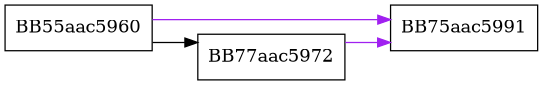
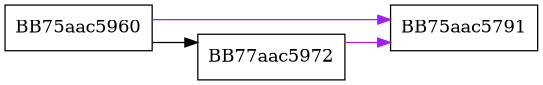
node "BB55aac5960": label "BB55aac5960" -> "BB75aac5960"
node "BB75aac5991": label "BB75aac5991" -> "BB75aac5791"
